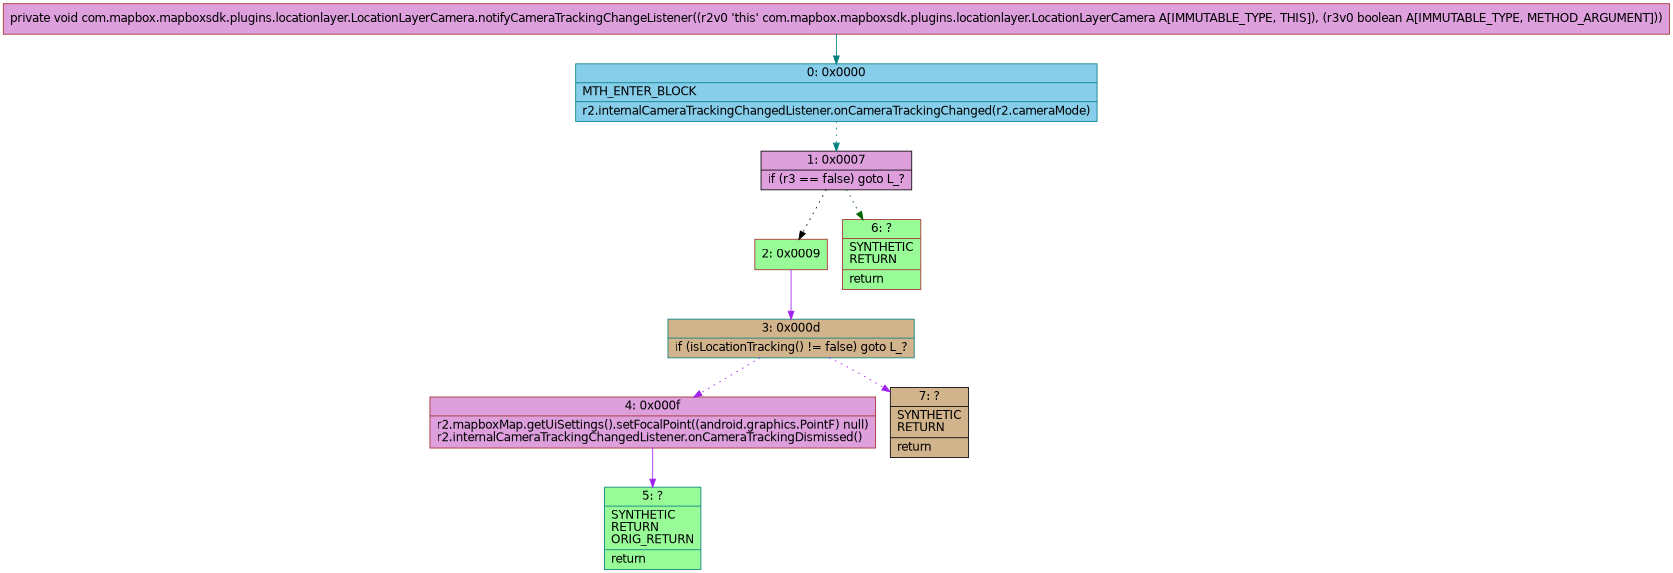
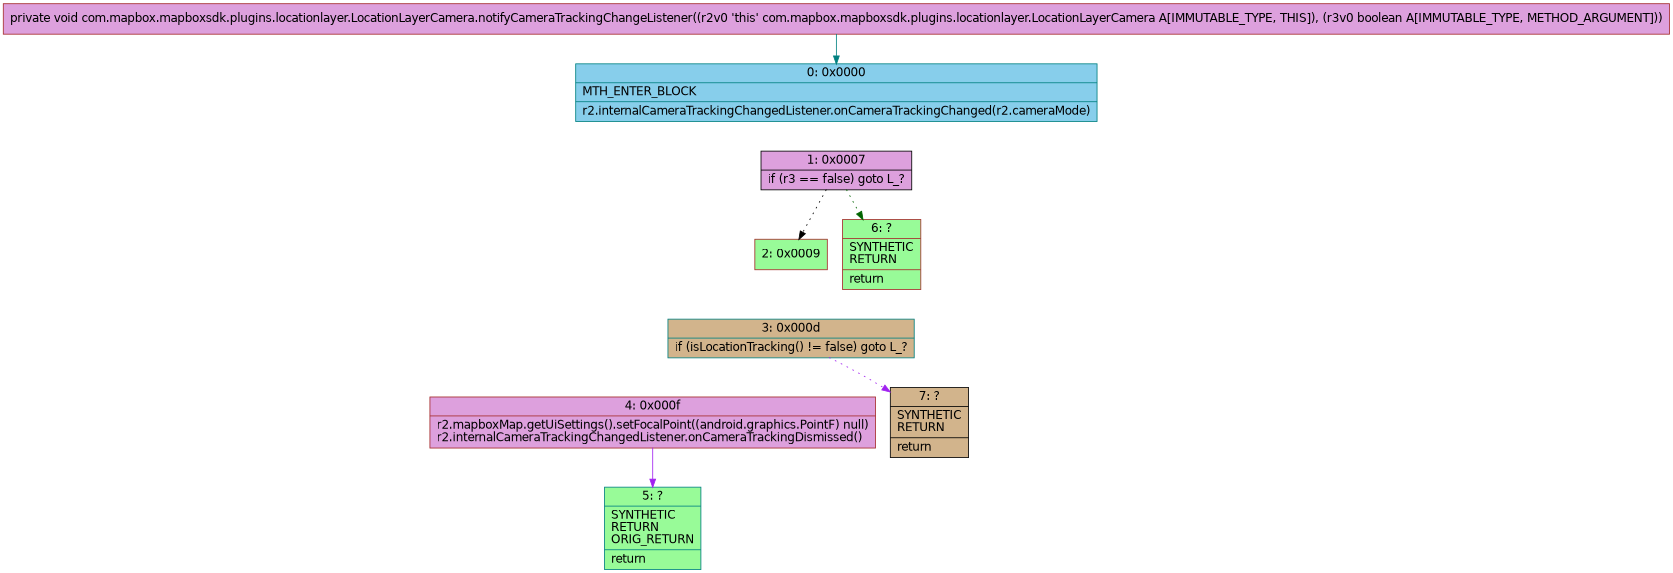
edge "0: 0x0000" -> "1: 0x0007": removed
edge "2: 0x0009" -> "3: 0x000d": removed
edge "3: 0x000d" -> "4: 0x000f": removed
